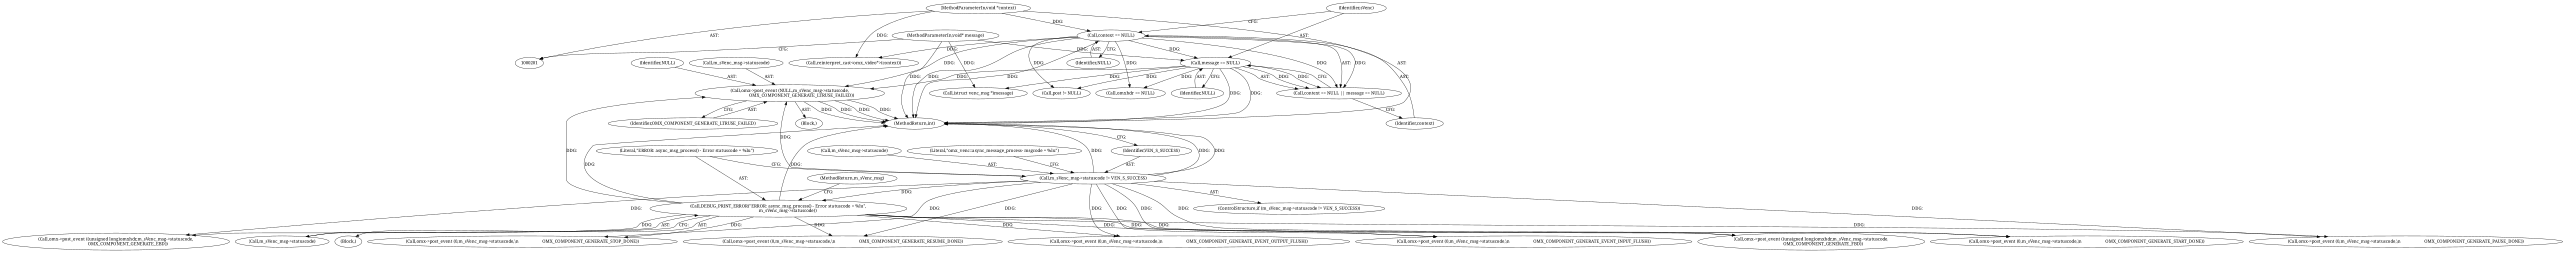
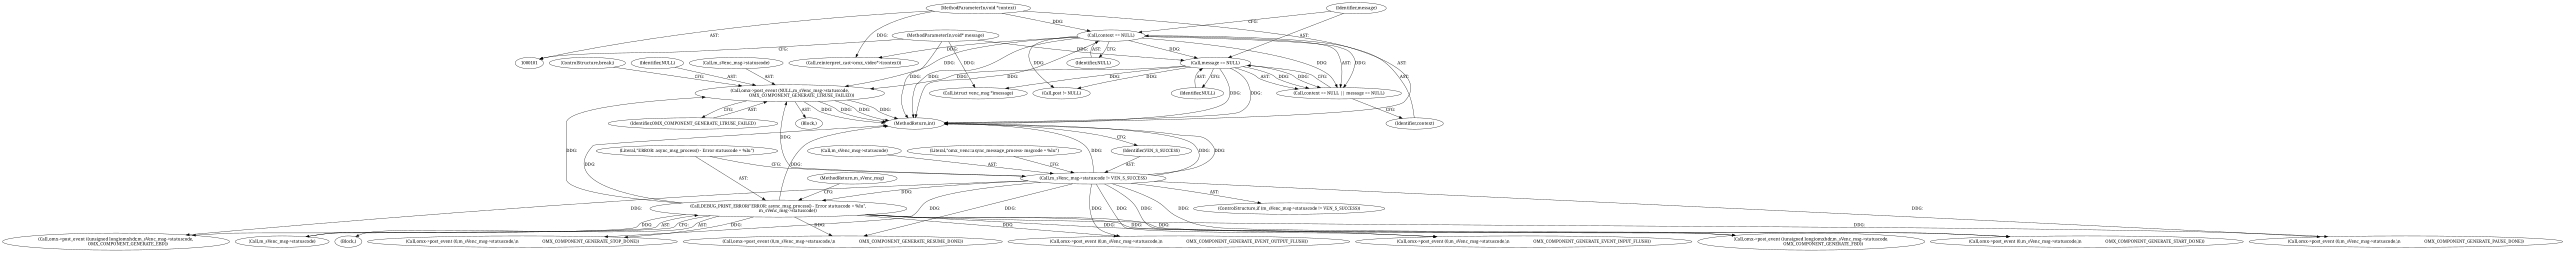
node "(Identifier,sVenc)": label "(Identifier,sVenc)" -> "(Identifier,message)"
node "1000201": label "1000201" -> "1000101"
node "(ControlStructure,break;)": added
node "(Call,omxhdr == NULL)": removed
